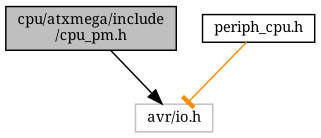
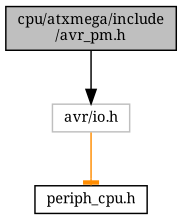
node "cpu/atxmega/include /cpu_pm.h": label "cpu/atxmega/include /cpu_pm.h" -> "cpu/atxmega/include /avr_pm.h"
edge "periph_cpu.h" -> "avr/io.h": reversed
